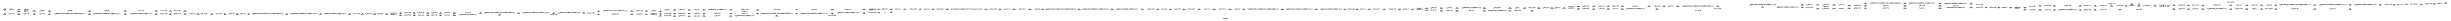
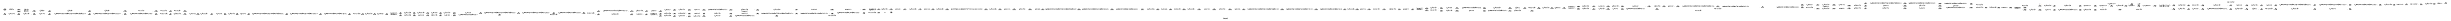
edge "N15236 (rp:118, ep:118)" -> "N15238 (rp:116, ep:116)": now "N15236 (rp:118, ep:118)" -> "N15237 (rp:117, ep:117)"
edge "N15389 (rp:88, ep:88)" -> "N15279 (rp:87, ep:72)": now "N15276 (rp:95, ep:95)" -> "N15279 (rp:87, ep:72)"
